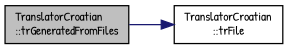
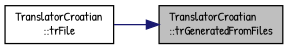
edge "TranslatorCroatian ::trGeneratedFromFiles" -> "TranslatorCroatian ::trFile": reversed
